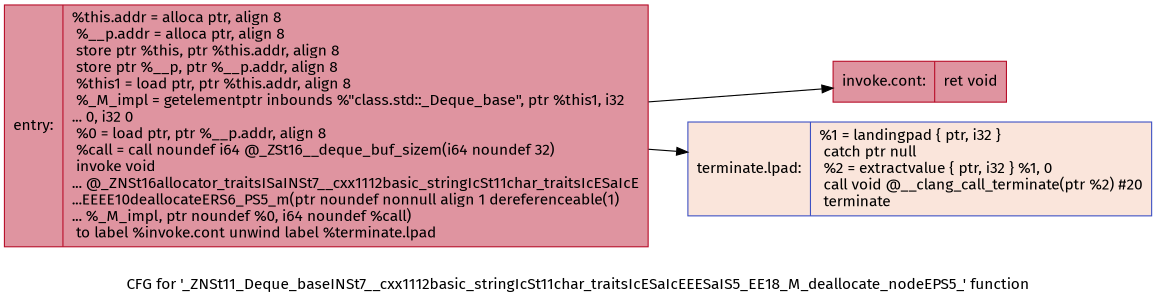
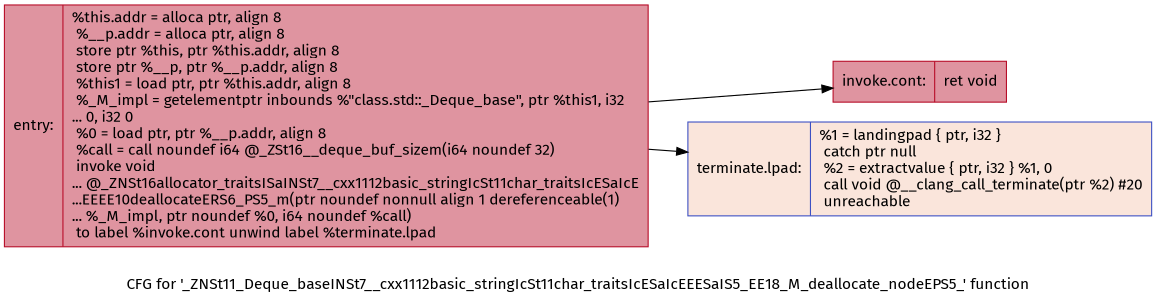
node "terminate.lpad:": text "terminate" -> "unreachable"
